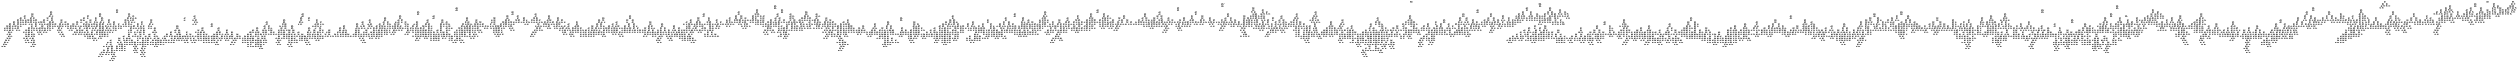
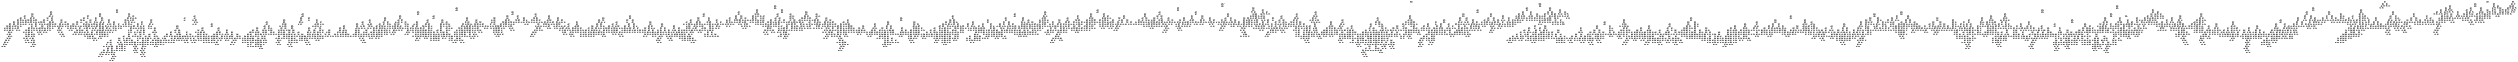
node "X[0] <= 49.5 gini = 0.436 samples = 53 value = [17, 36]": removed
